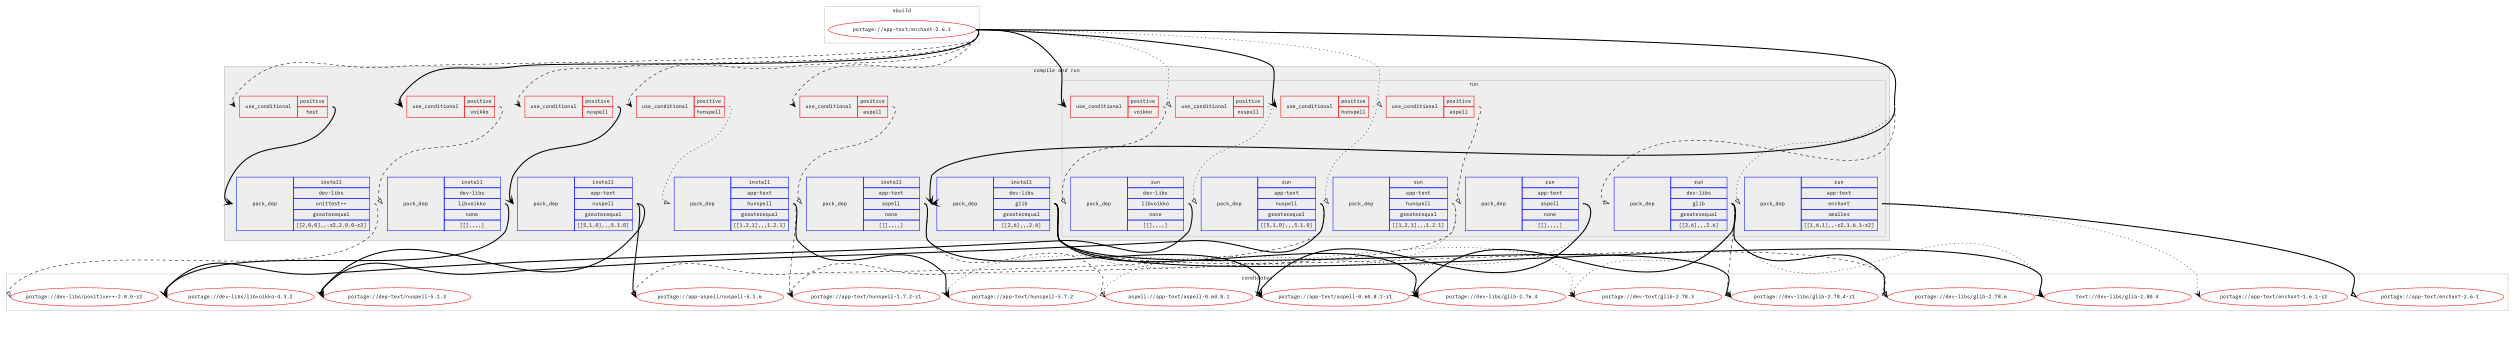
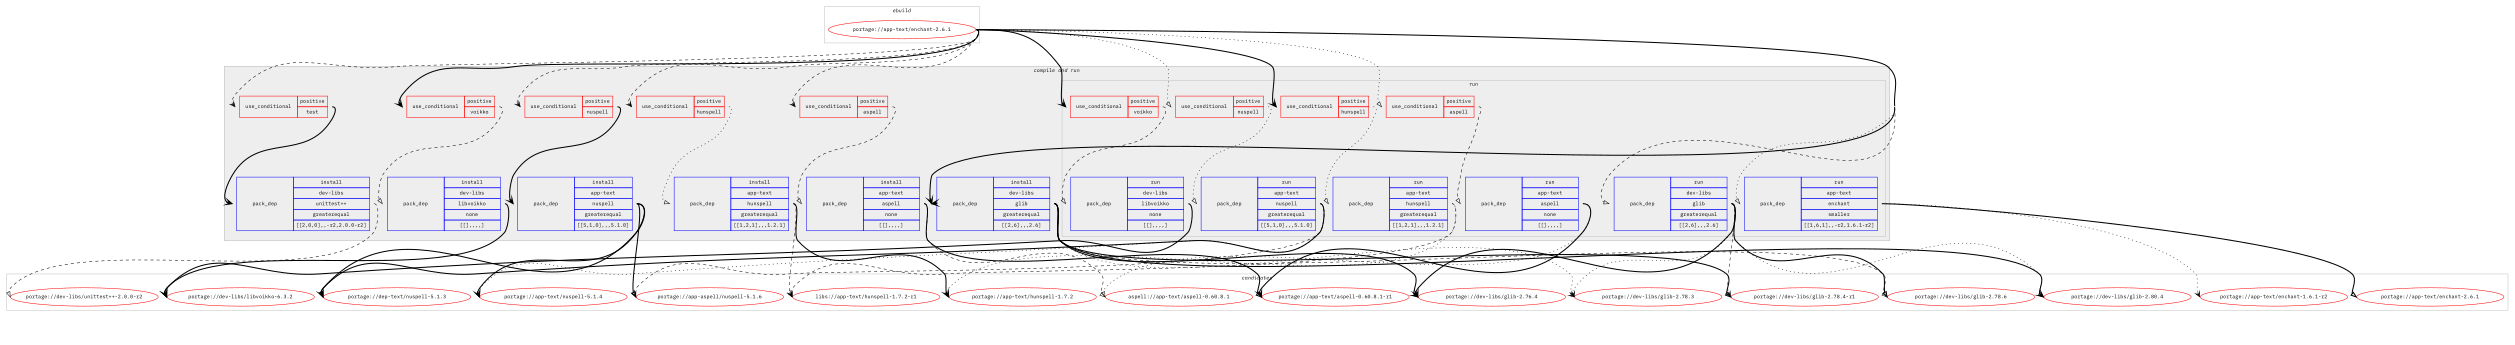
node "portage://dev-libs/positive++-2.0.0-r2": label "portage://dev-libs/positive++-2.0.0-r2" -> "portage://dev-libs/unittest++-2.0.0-r2"
node "portage://dev-libs/libvoikko-4.3.2": label "portage://dev-libs/libvoikko-4.3.2" -> "portage://dev-libs/libvoikko-6.3.2"
node "portage://app-text/nuspell-5.1.4": added
node "portage://app-text/hunspell-1.7.2-r1": label "portage://app-text/hunspell-1.7.2-r1" -> "libs://app-text/hunspell-1.7.2-r1"
node "portage://app-text/hunspell-5.7.2": label "portage://app-text/hunspell-5.7.2" -> "portage://app-text/hunspell-1.7.2"
node "portage://dev-text/glib-2.78.3": label "portage://dev-text/glib-2.78.3" -> "portage://dev-libs/glib-2.78.3"
node "text://dev-libs/glib-2.80.4": label "text://dev-libs/glib-2.80.4" -> "portage://dev-libs/glib-2.80.4"
